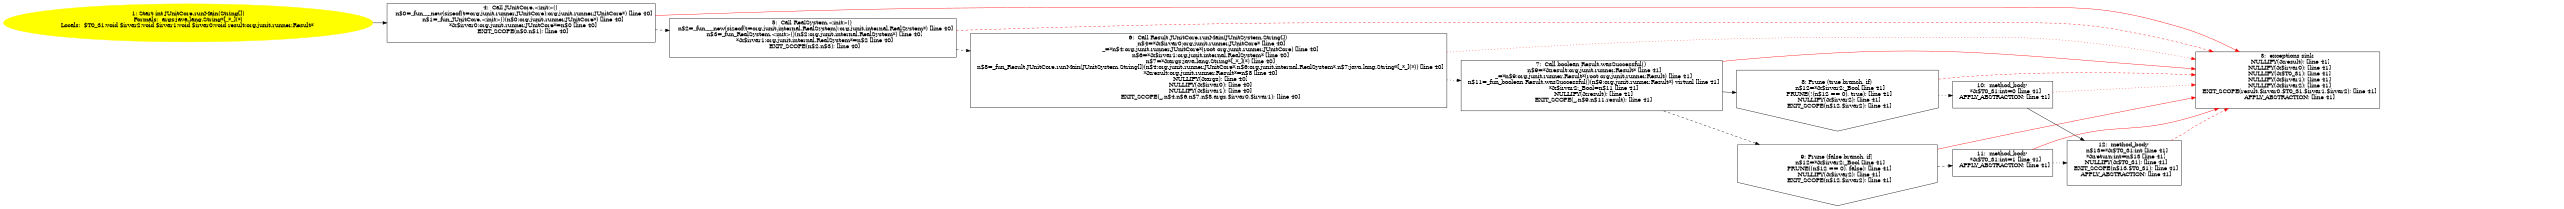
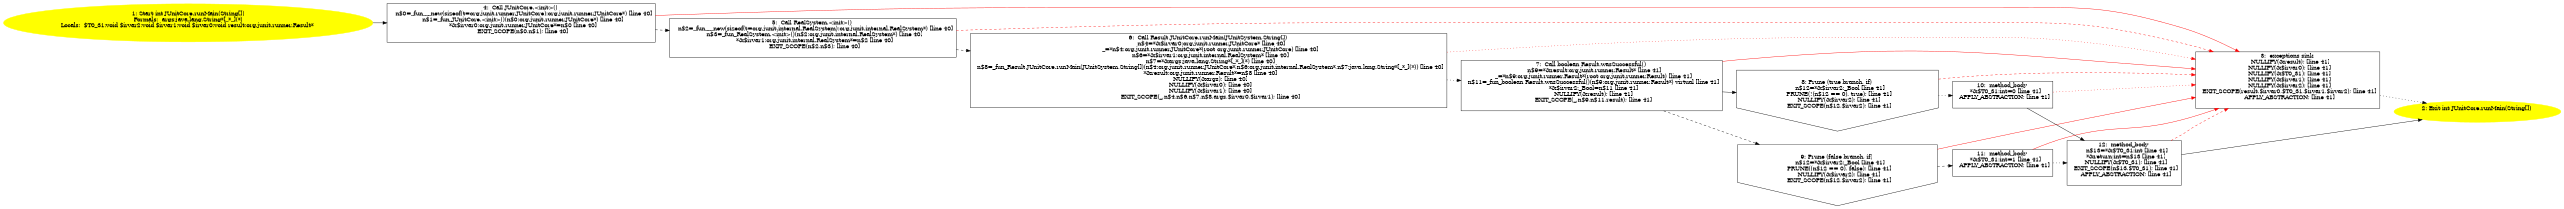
node "2: Exit int JUnitCore.runMain(String[])": added
